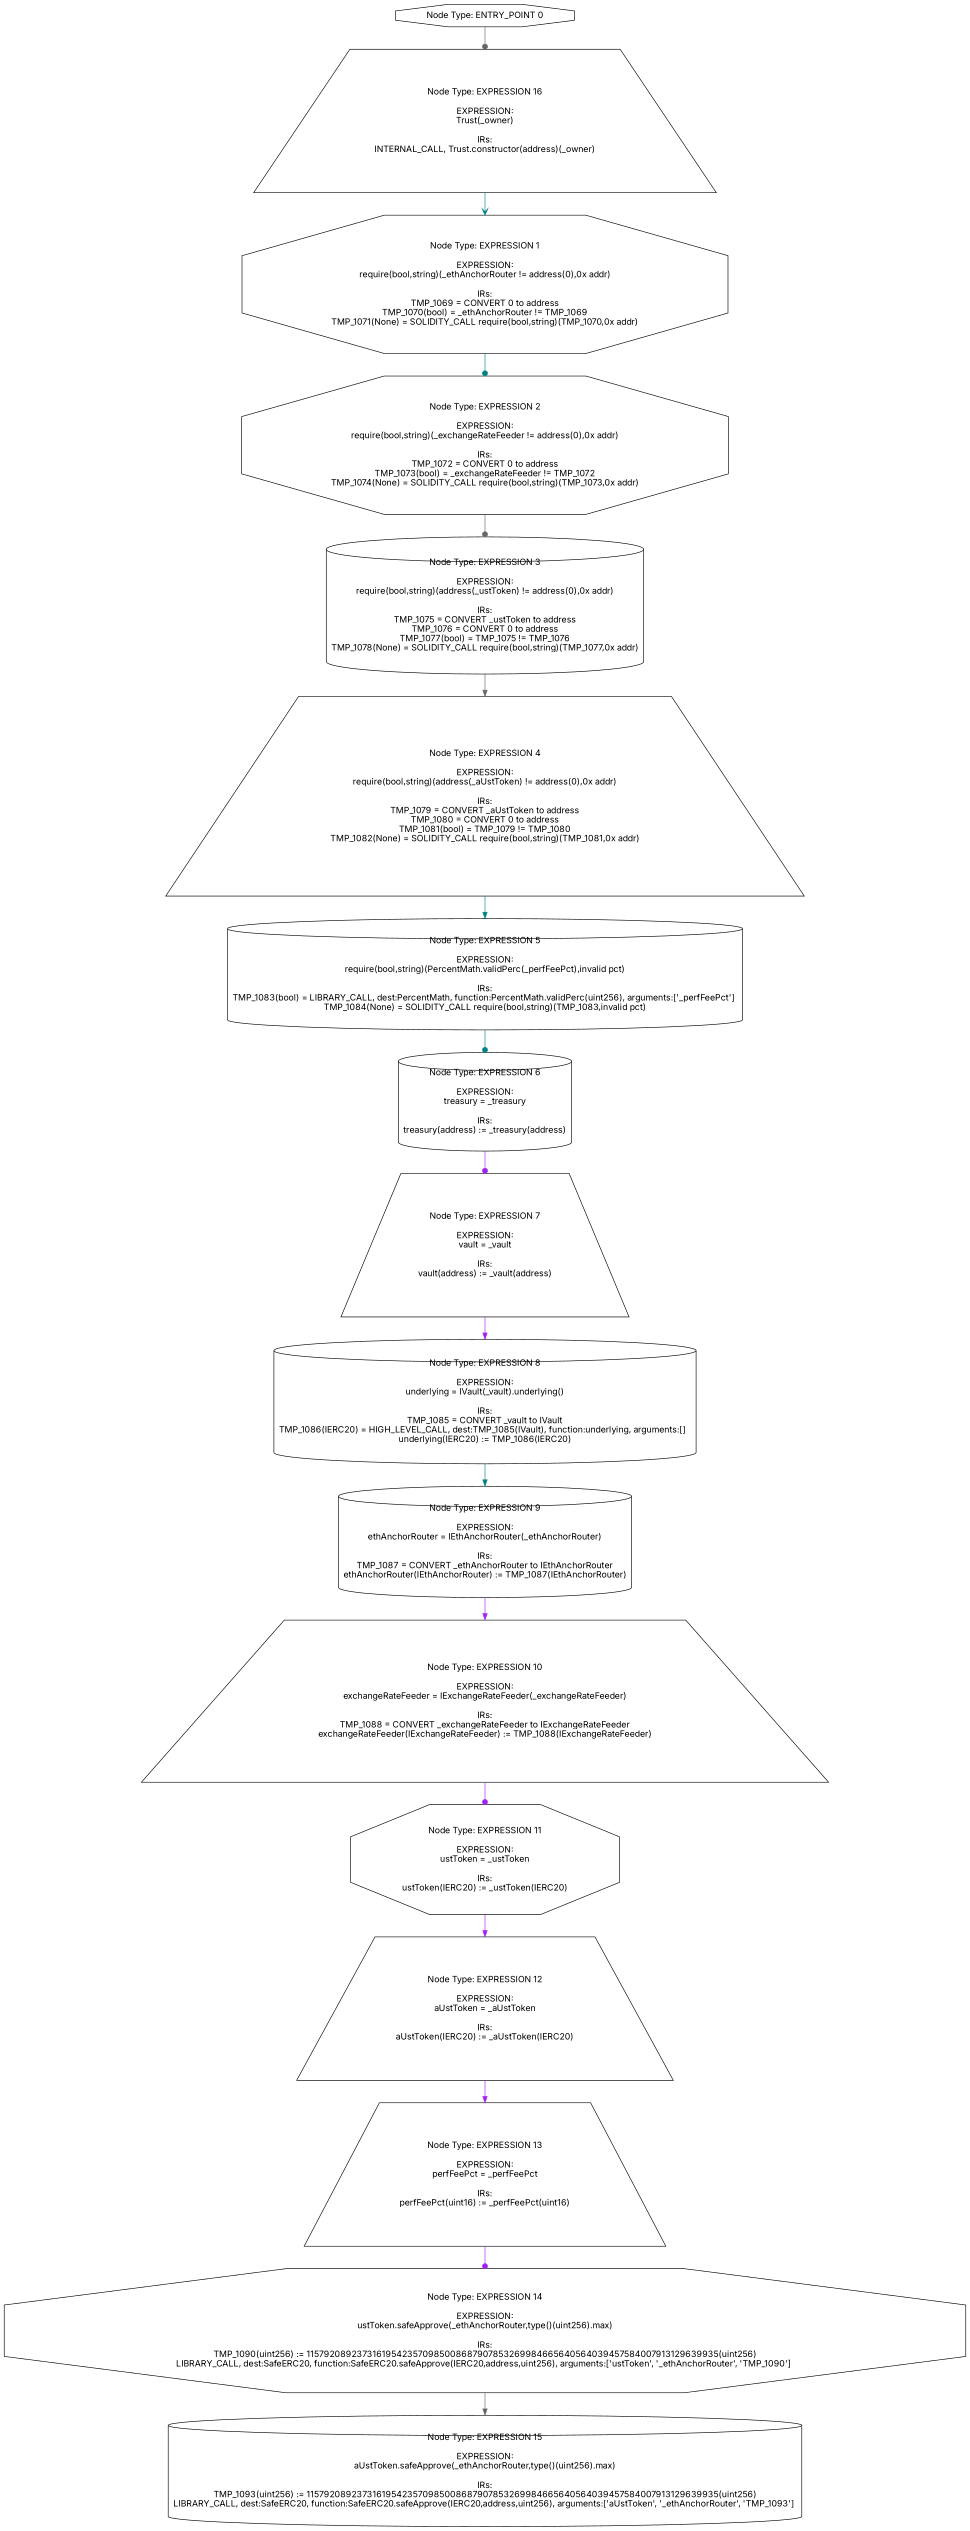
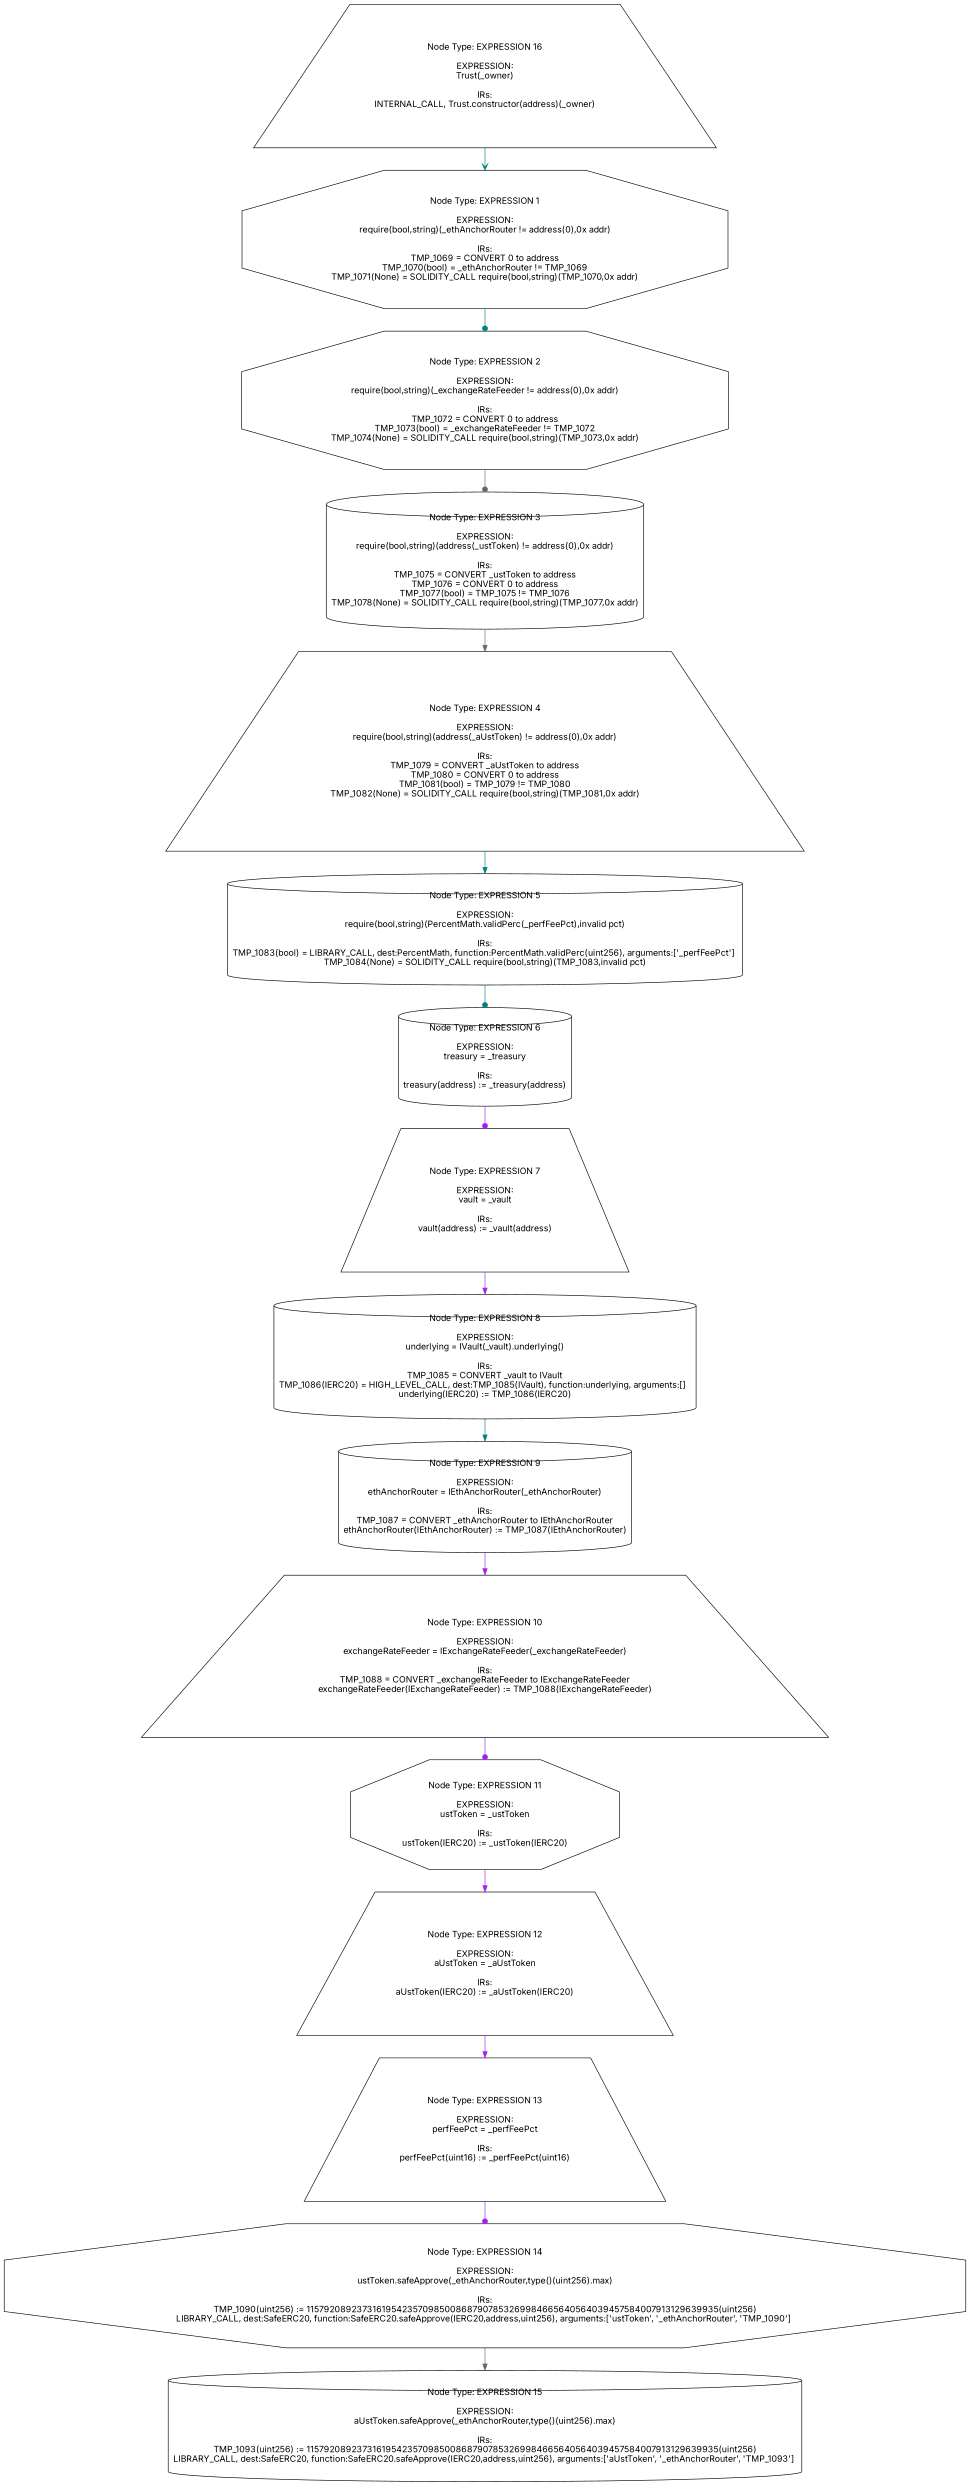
node "Node Type: ENTRY_POINT 0": removed
